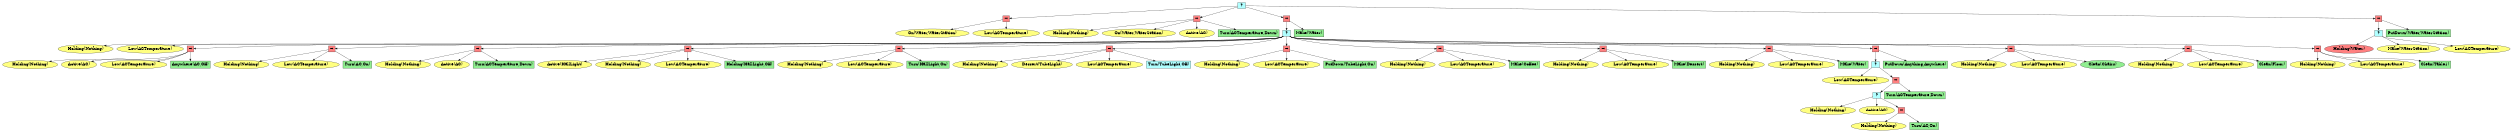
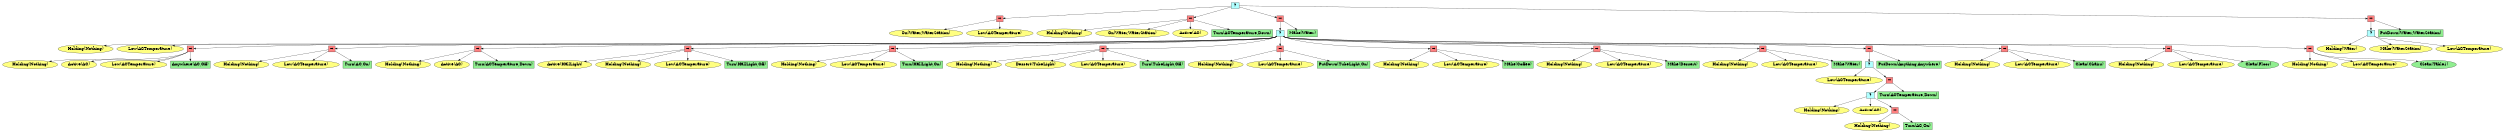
node "Holding(Water)": fillcolor #ff8080 -> #ffff80
node "Holding(HallLight,Off)": label "Holding(HallLight,Off)" -> "Turn(HallLight,Off)"
node "Turn(TubeLight,Off)": fillcolor #b0ffff -> lightgreen
node "Clean(Chairs)": shape ellipse -> box
node "Clean(Floor)": shape box -> ellipse
node "Clean(Table1)": shape box -> ellipse
